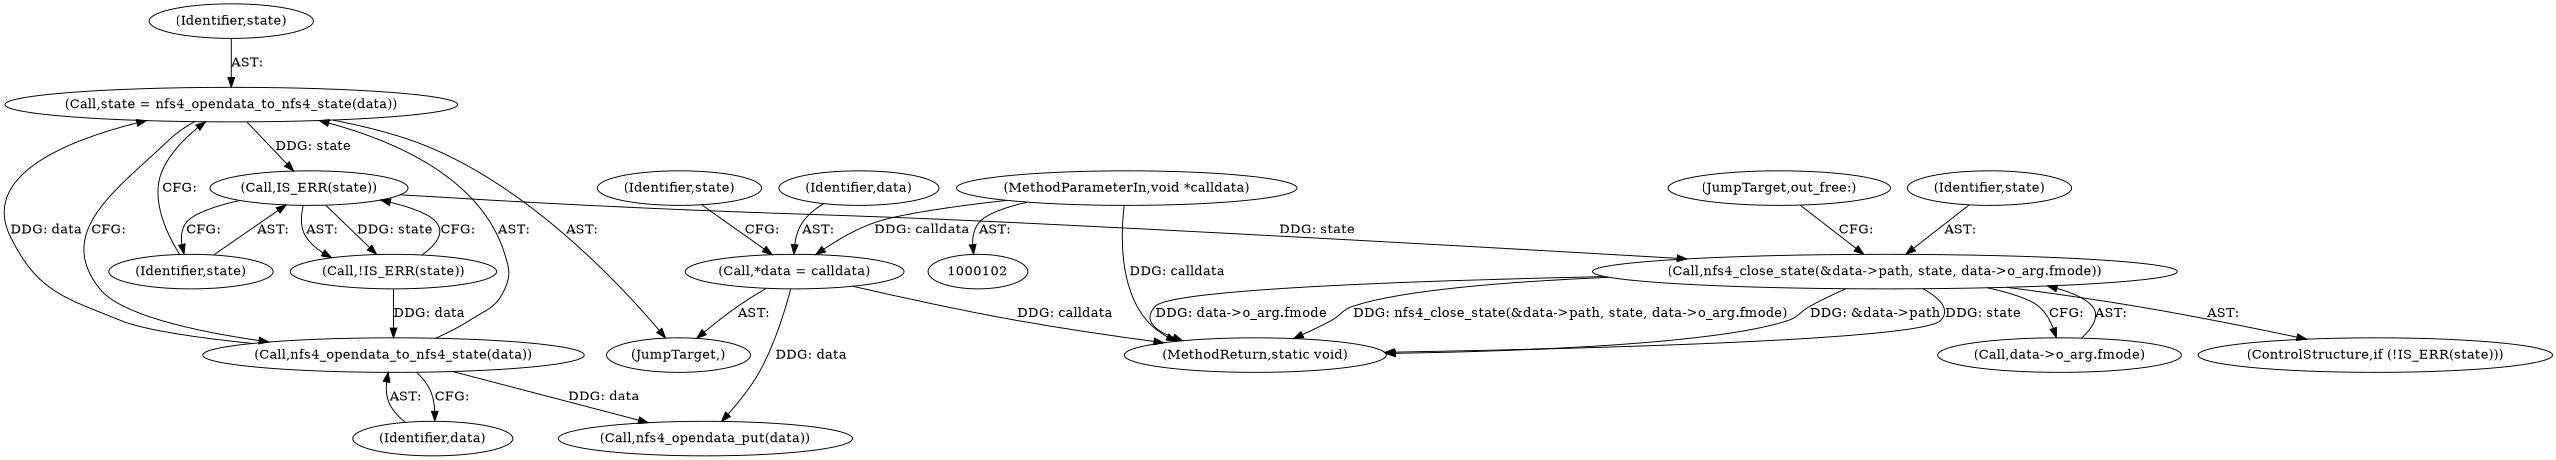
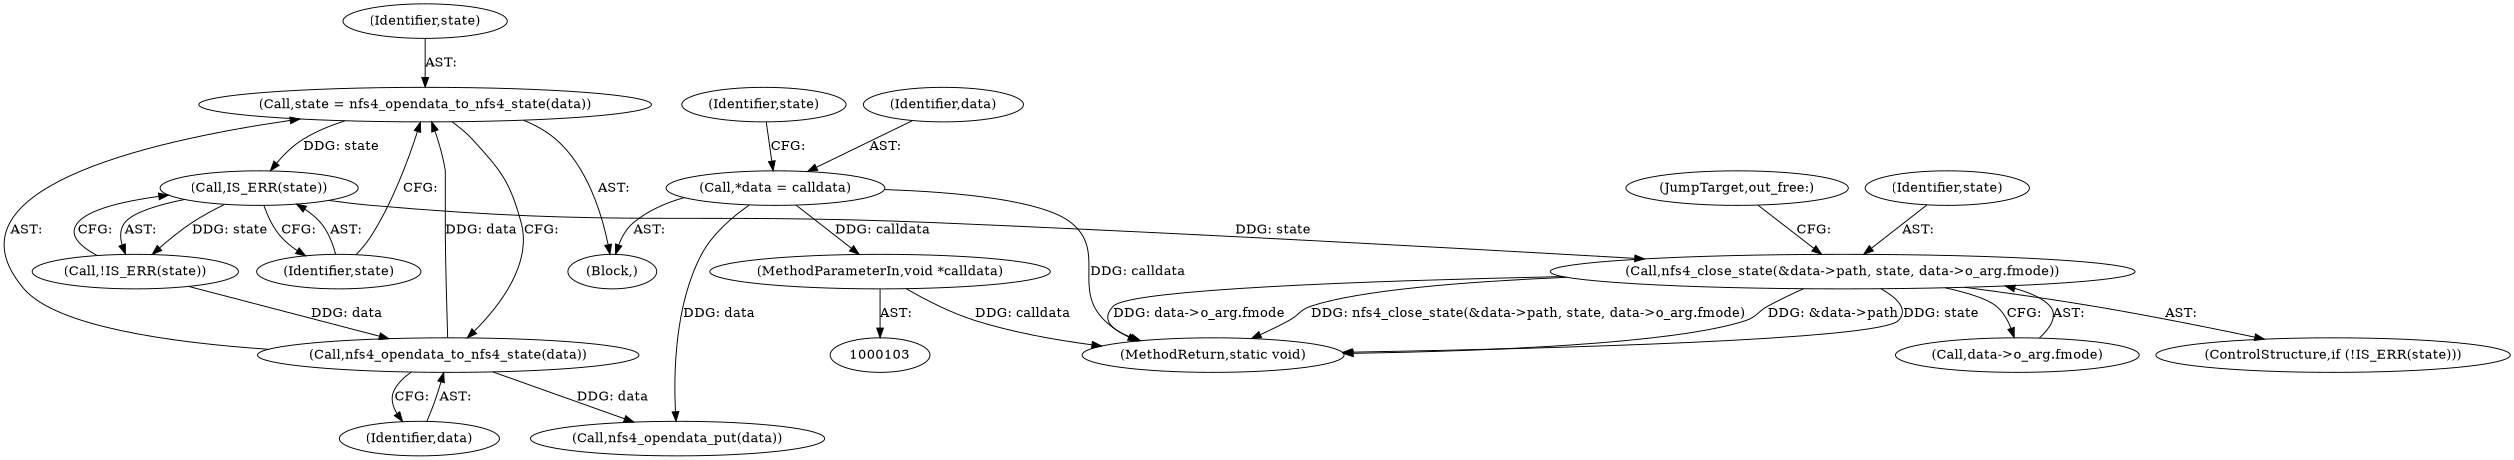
edge "(MethodParameterIn,void *calldata)" -> "(Call,*data = calldata)": reversed
node "1000102": label "1000102" -> "1000103"
node "(JumpTarget,)": label "(JumpTarget,)" -> "(Block,)"
